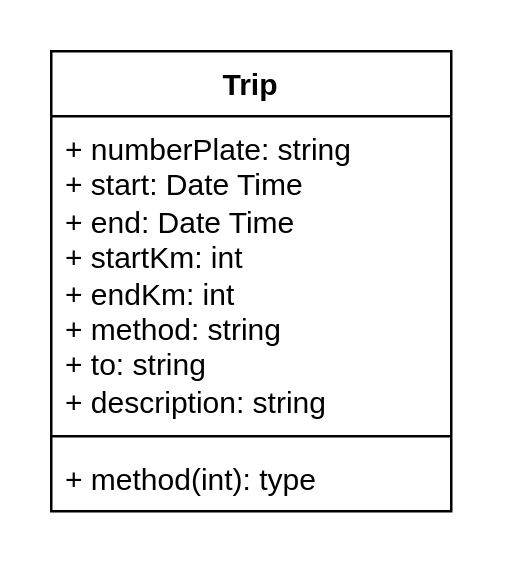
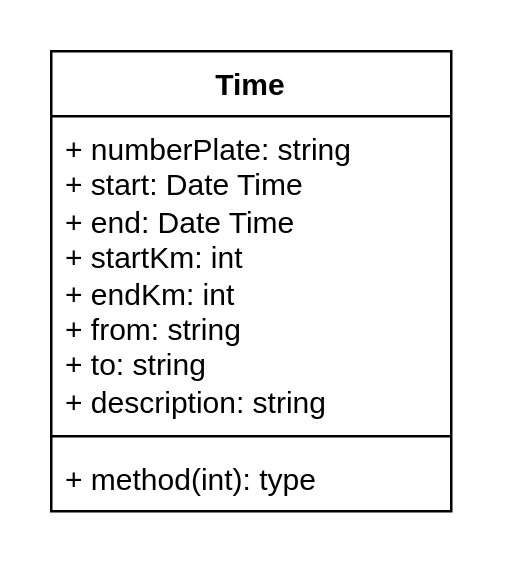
node "Trip": label "Trip" -> "Time"
node "+ numberPlate: string + start: Date Time + end: Date Time + startKm: int + endKm: int + method: string + to: string + description: string": label "+ numberPlate: string + start: Date Time + end: Date Time + startKm: int + endKm: int + method: string + to: string + description: string" -> "+ numberPlate: string + start: Date Time + end: Date Time + startKm: int + endKm: int + from: string + to: string + description: string"
